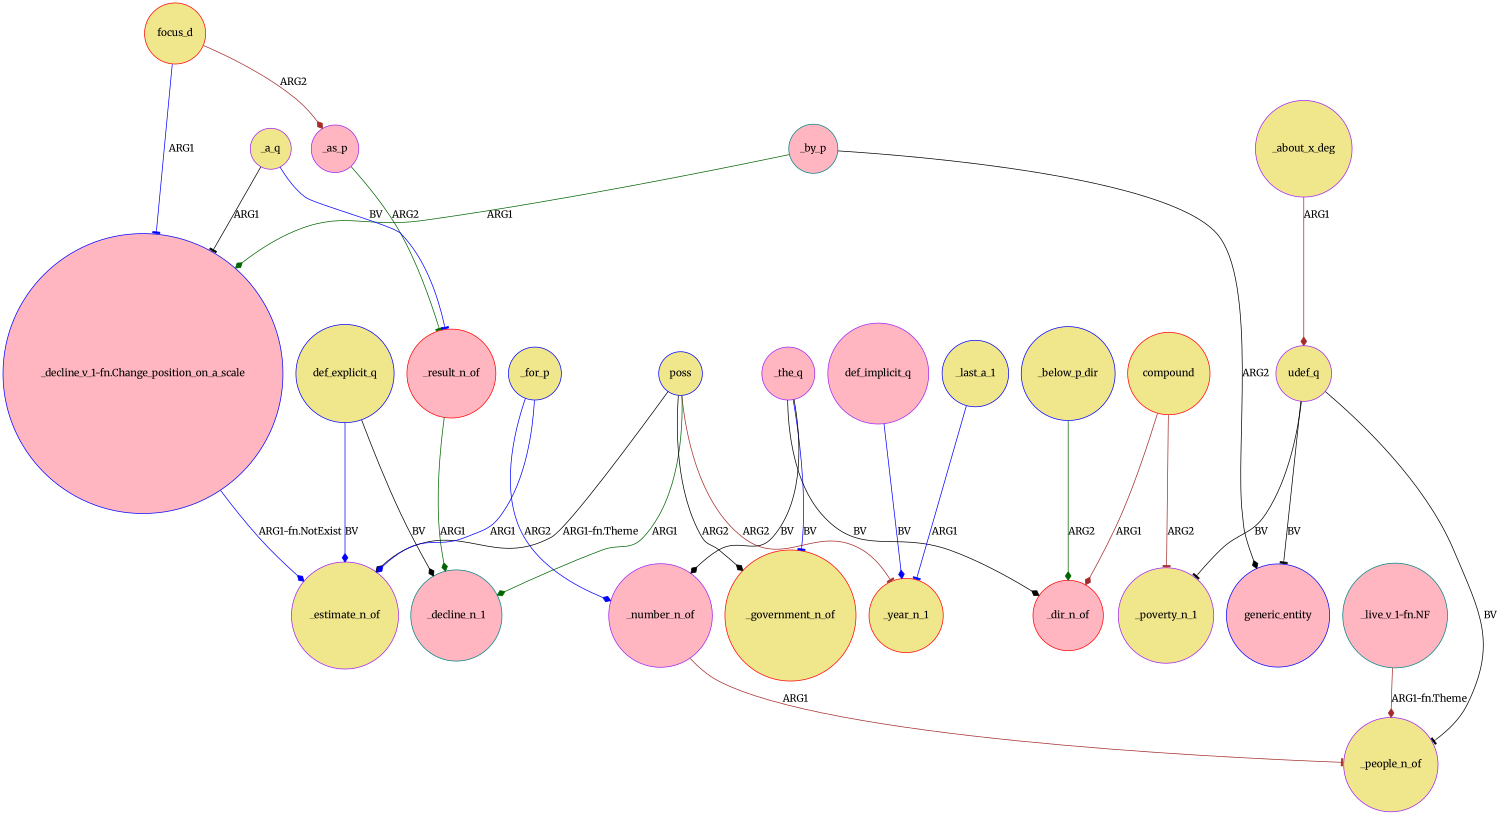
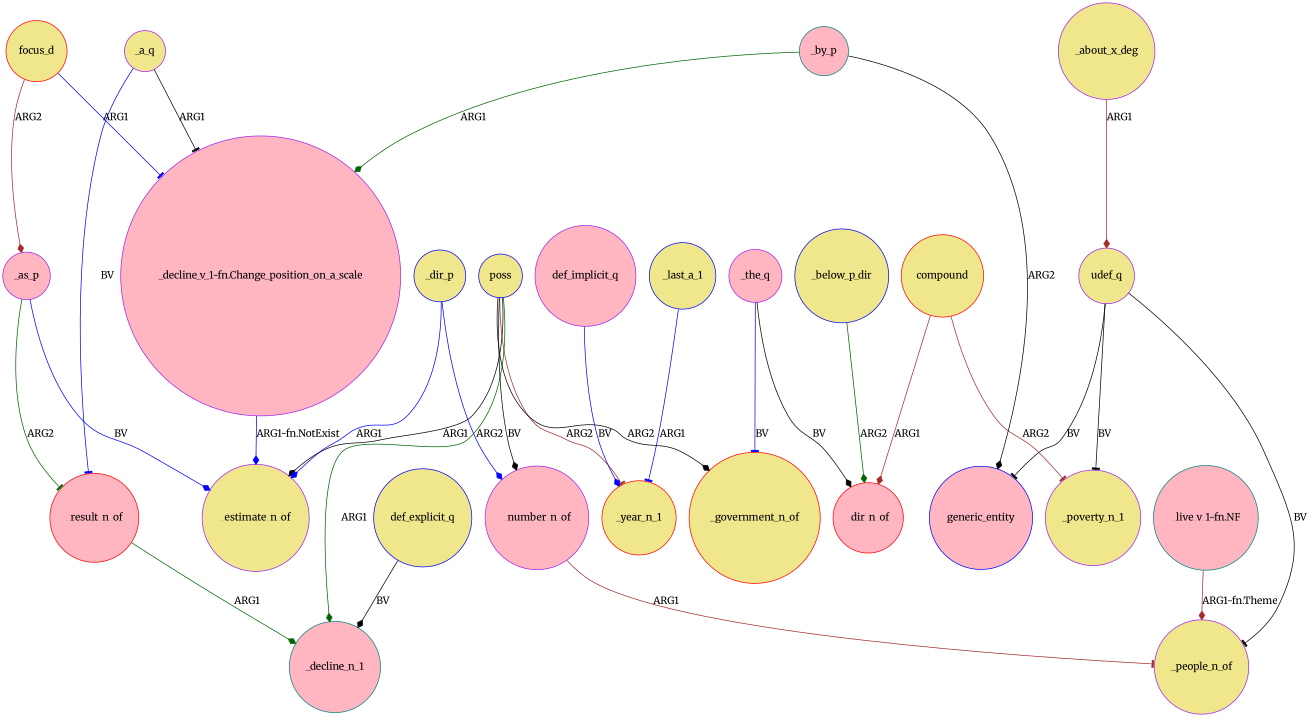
node "_decline_v_1-fn.Change_position_on_a_scale": color blue -> purple
node "_for_p": label "_for_p" -> "_dir_p"
edge "def_explicit_q" -> "_estimate_n_of": now "_as_p" -> "_estimate_n_of"
edge "_the_q" -> "_number_n_of": now "poss" -> "_number_n_of"
edge "poss" -> "_estimate_n_of": label "ARG1-fn.Theme" -> "ARG1"
